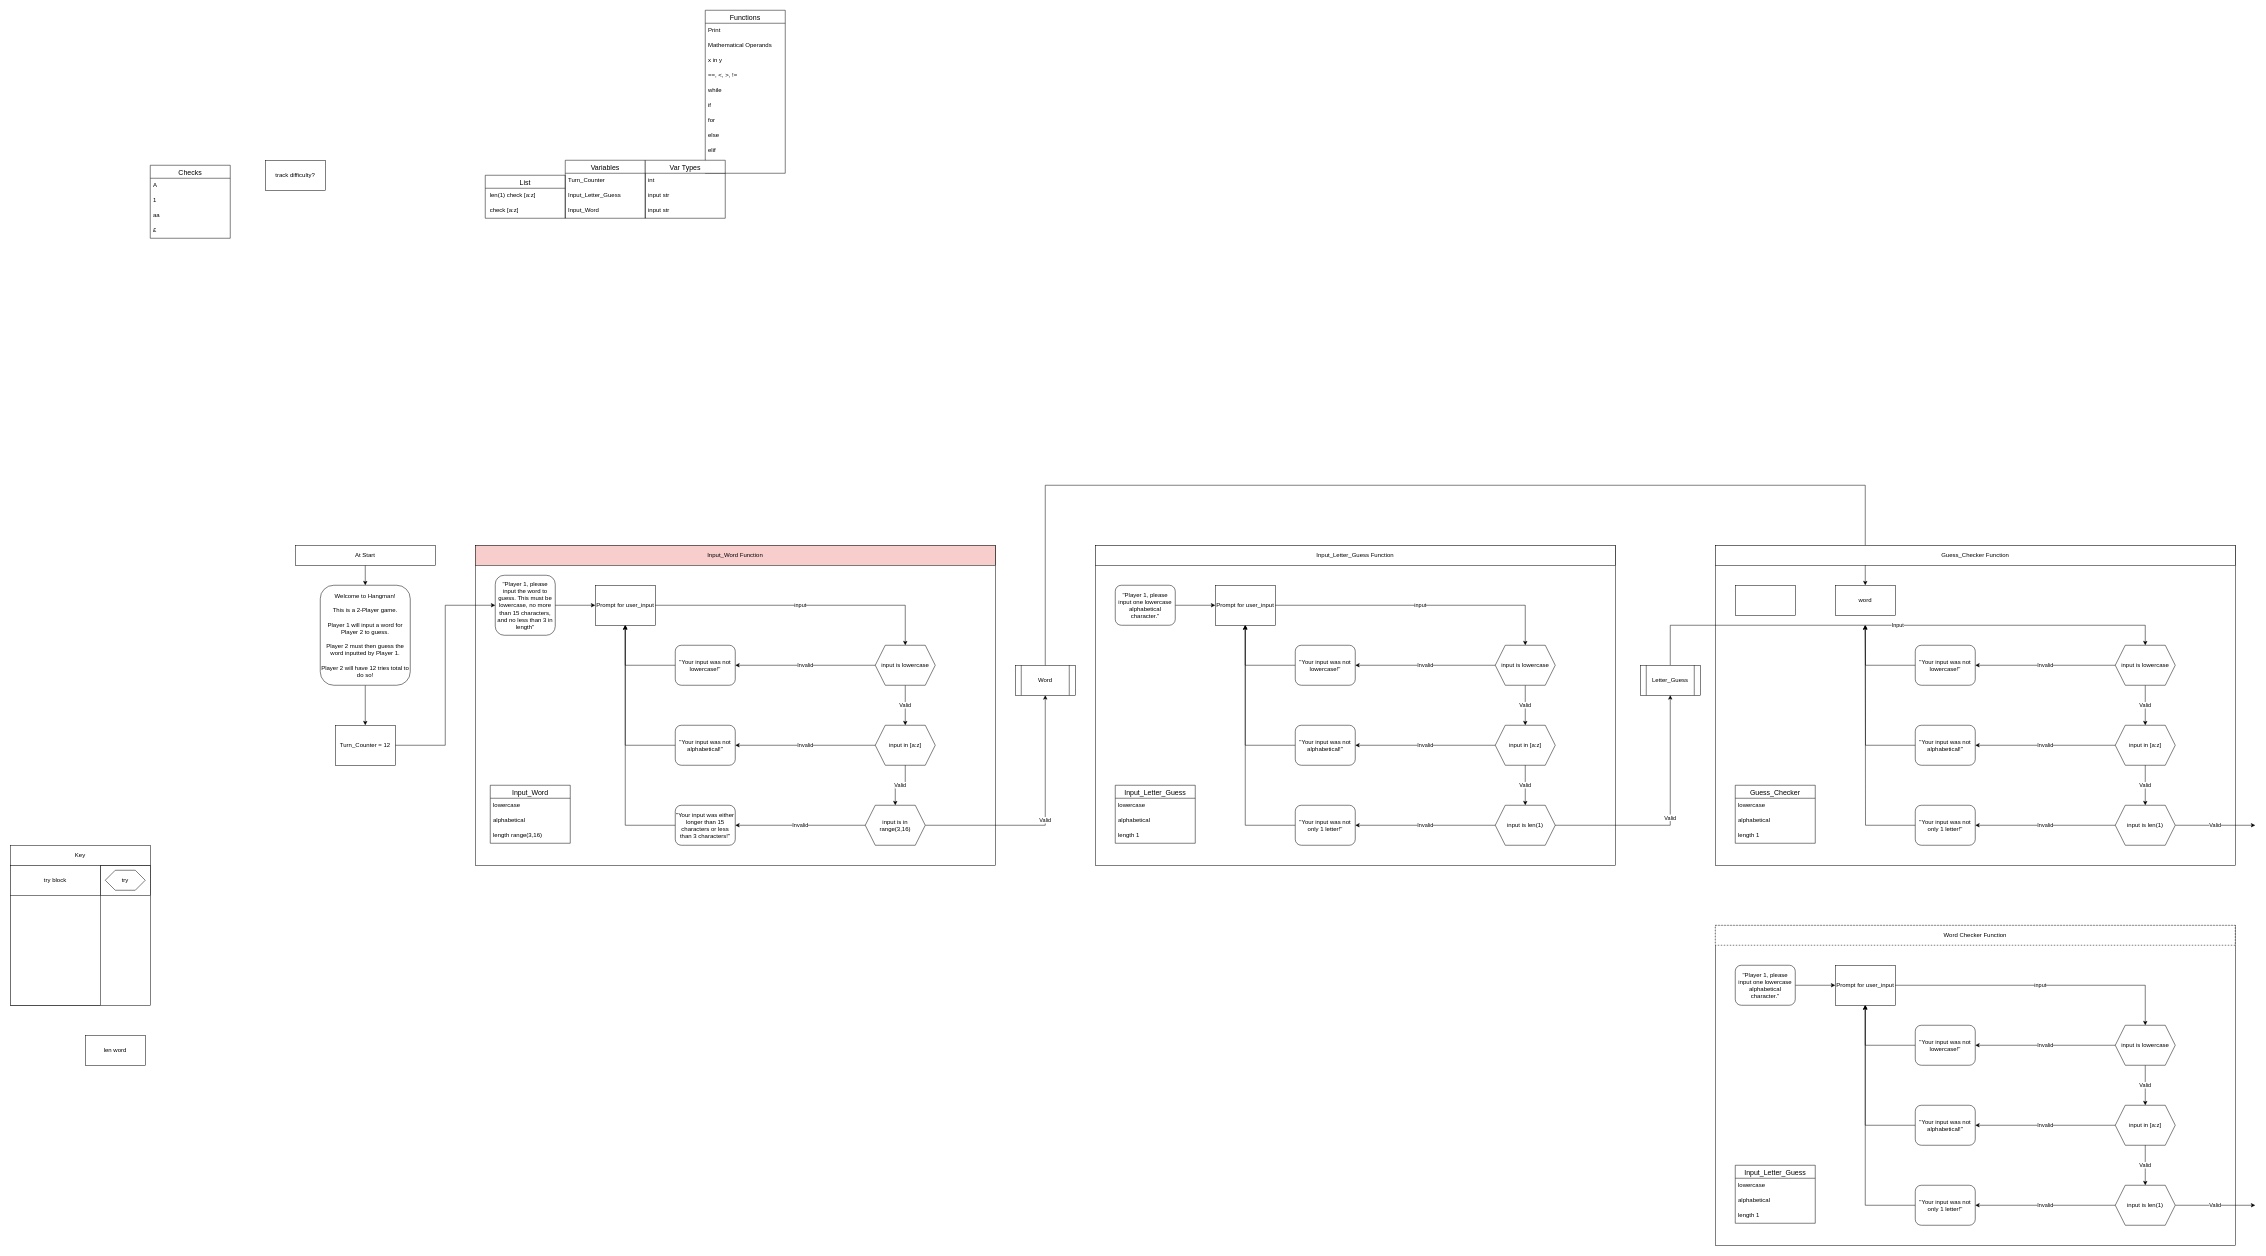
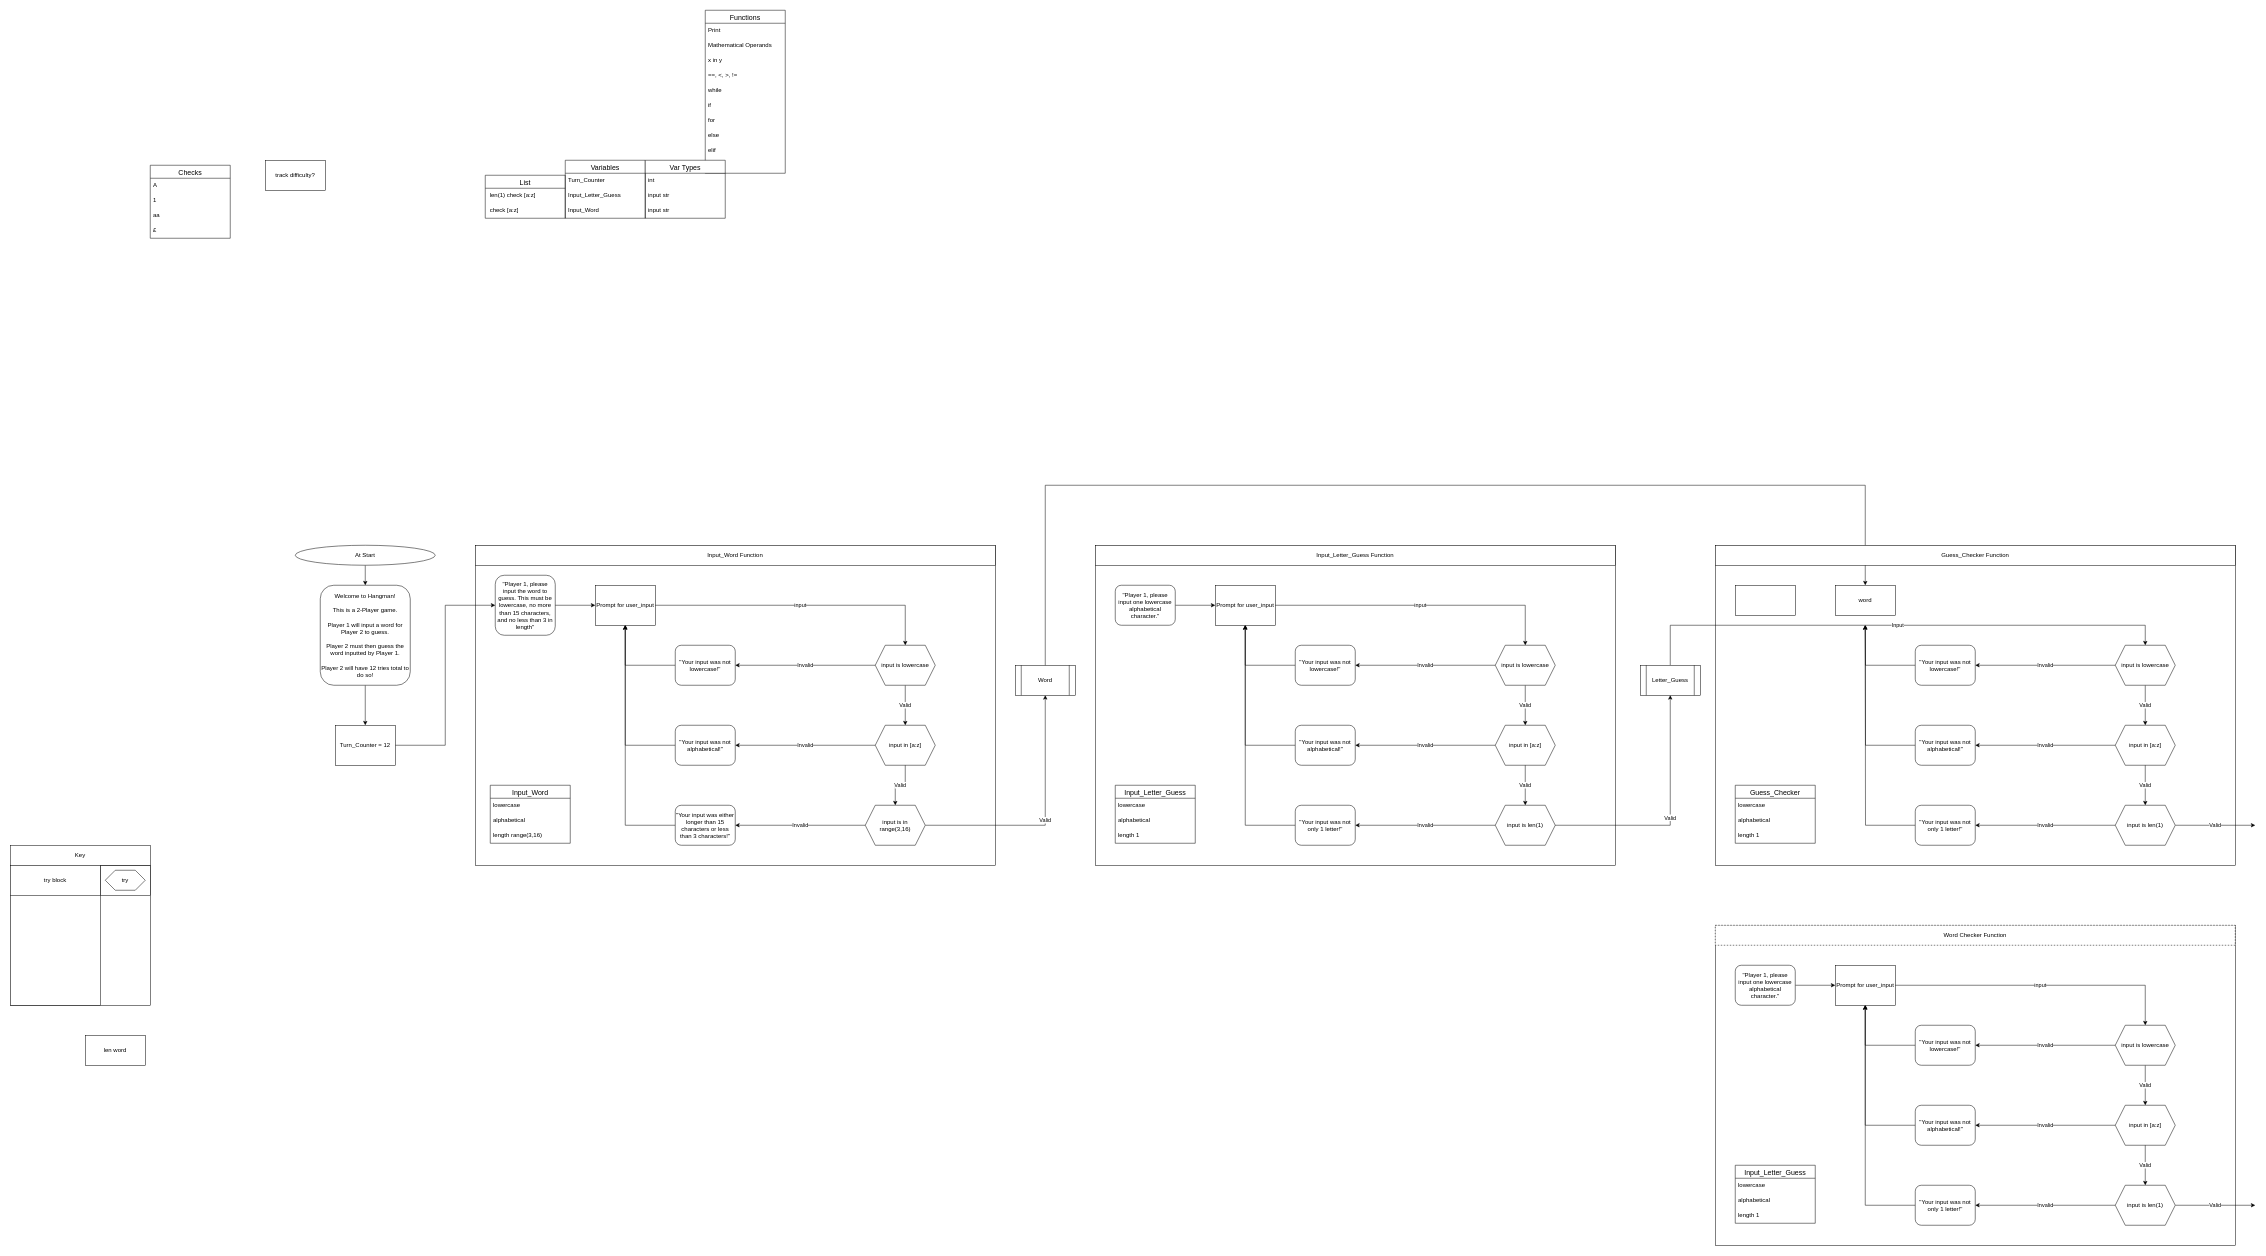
node "At Start": shape rectangle -> ellipse
node "Input_Word Function": fillcolor #f8cecc -> #ffffff
